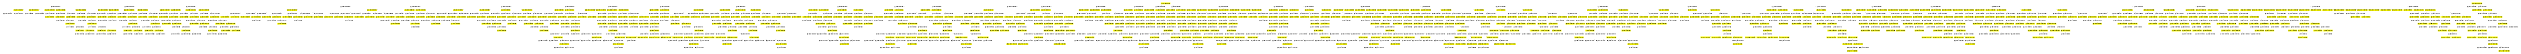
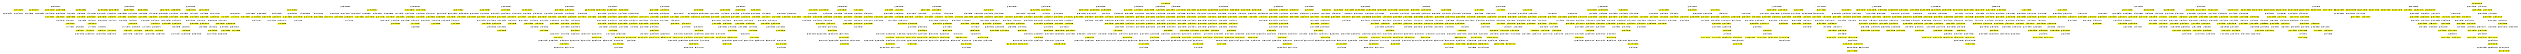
node "[56], V: -0.023, N: 8, P: 0.99, U: 2.815": removed
